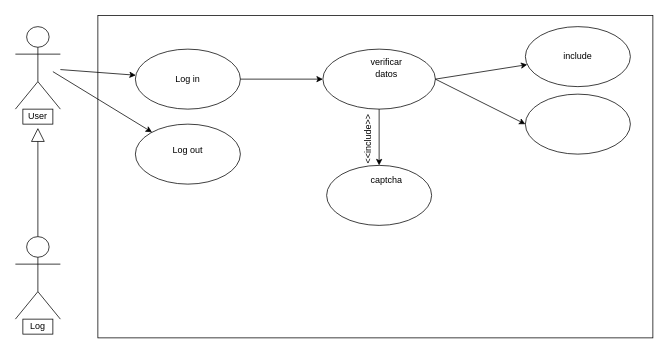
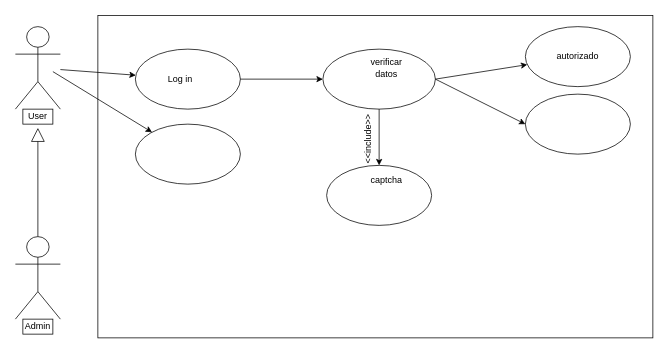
node "include": label "include" -> "autorizado"
node "Log in": moved (188, 79) -> (180, 79)
node "Log out": removed
node "Log": label "Log" -> "Admin"
